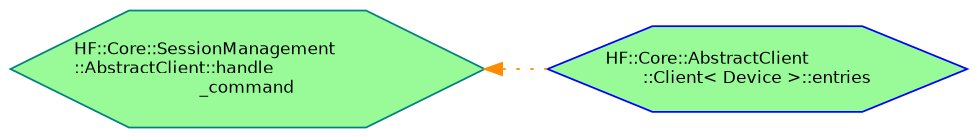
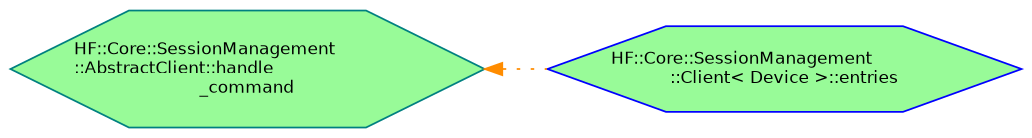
node "HF::Core::AbstractClient ::Client< Device >::entries": label "HF::Core::AbstractClient ::Client< Device >::entries" -> "HF::Core::SessionManagement ::Client< Device >::entries"
